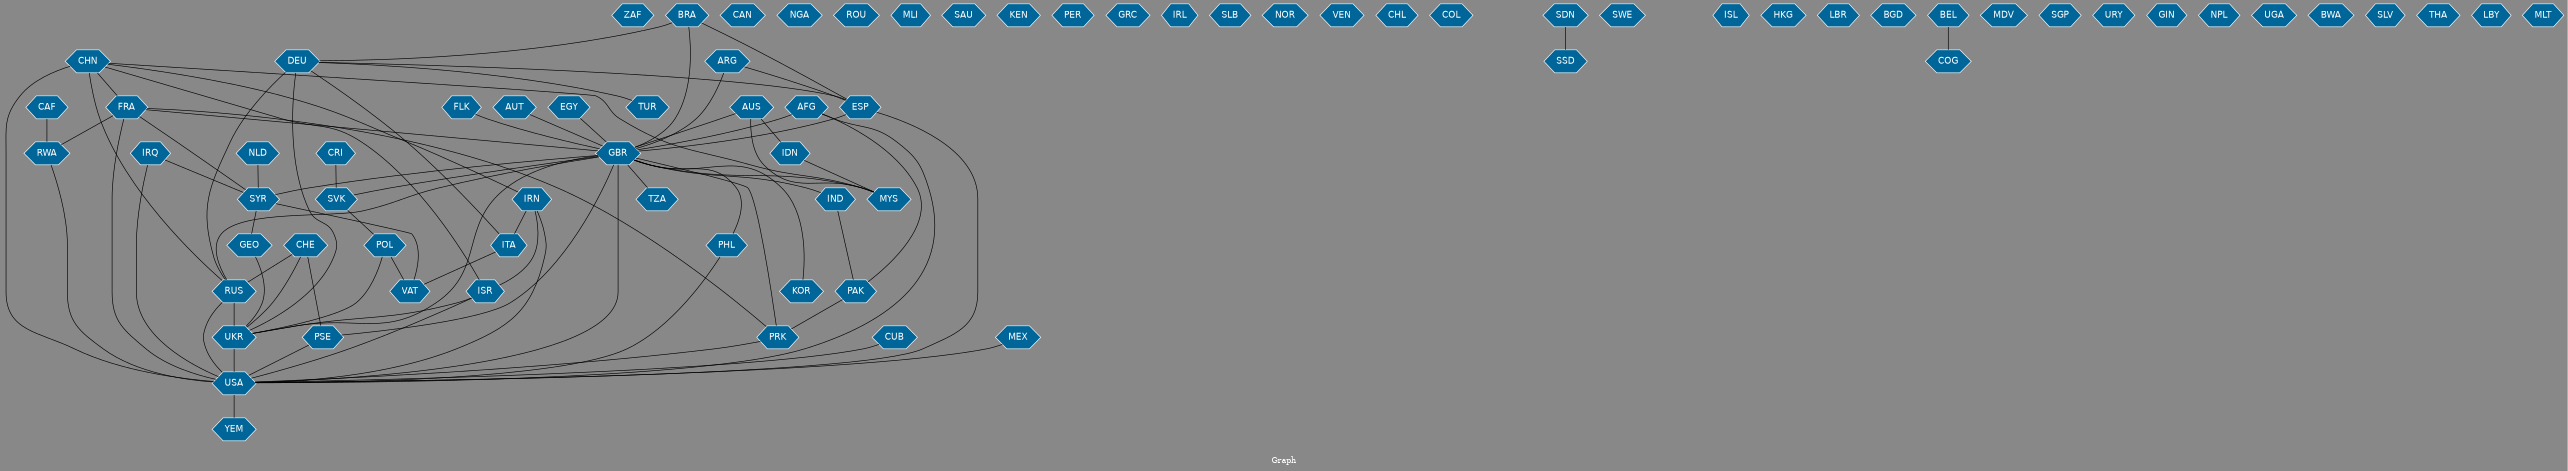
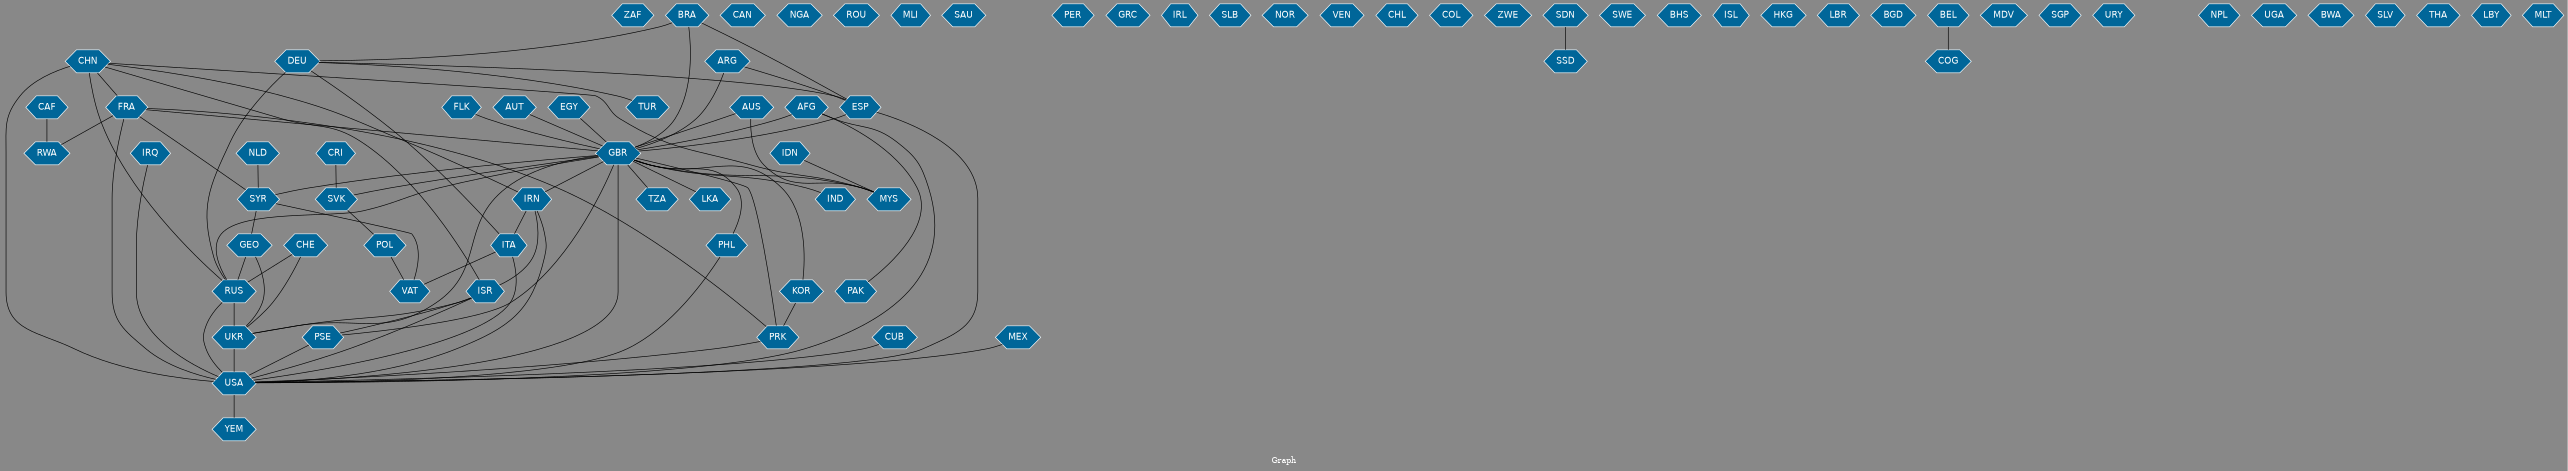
node "KEN": removed
node "ZWE": added
node "BHS": added
node "GIN": removed
edge "AUS" -- "IDN": removed
edge "IRQ" -- "SYR": removed
edge "GBR" -- "IRN": added
node "LKA": added
edge "DEU" -- "UKR": removed
edge "IND" -- "PAK": removed
edge "GEO" -- "RUS": added
edge "CHE" -- "PSE": now "ISR" -- "PSE"
edge "POL" -- "UKR": removed
edge "PAK" -- "PRK": now "KOR" -- "PRK"
edge "RWA" -- "USA": now "ITA" -- "USA"
